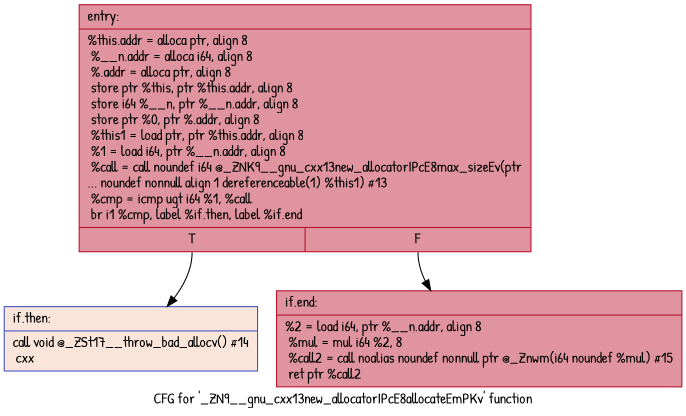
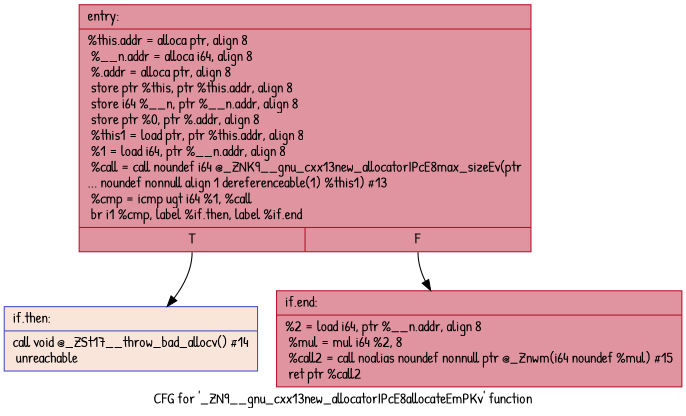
node "if.then:": text "cxx" -> "unreachable"
